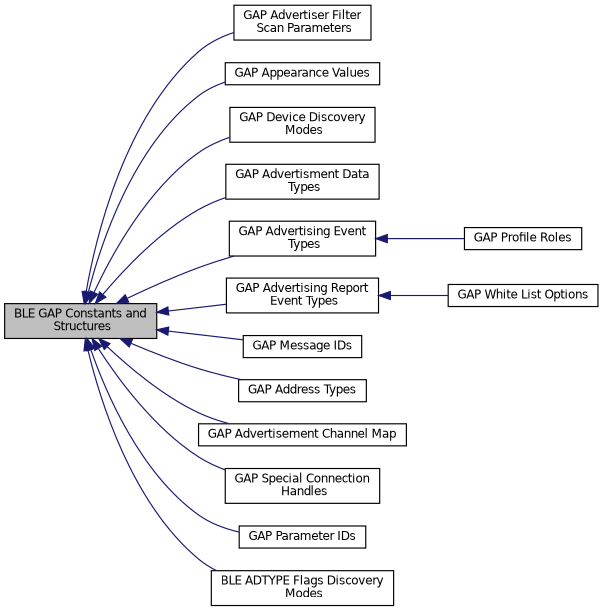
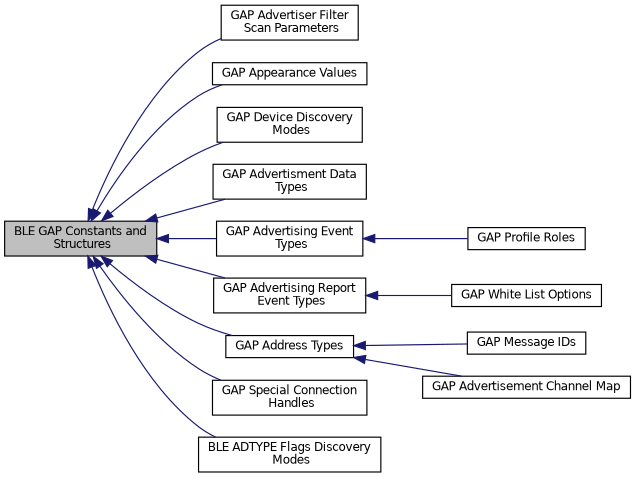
edge "GAP Message IDs" -> "BLE GAP Constants and Structures": now "GAP Message IDs" -> "GAP Address Types"
edge "GAP Advertisement Channel Map" -> "BLE GAP Constants and Structures": now "GAP Advertisement Channel Map" -> "GAP Address Types"
node "GAP Parameter IDs": removed
